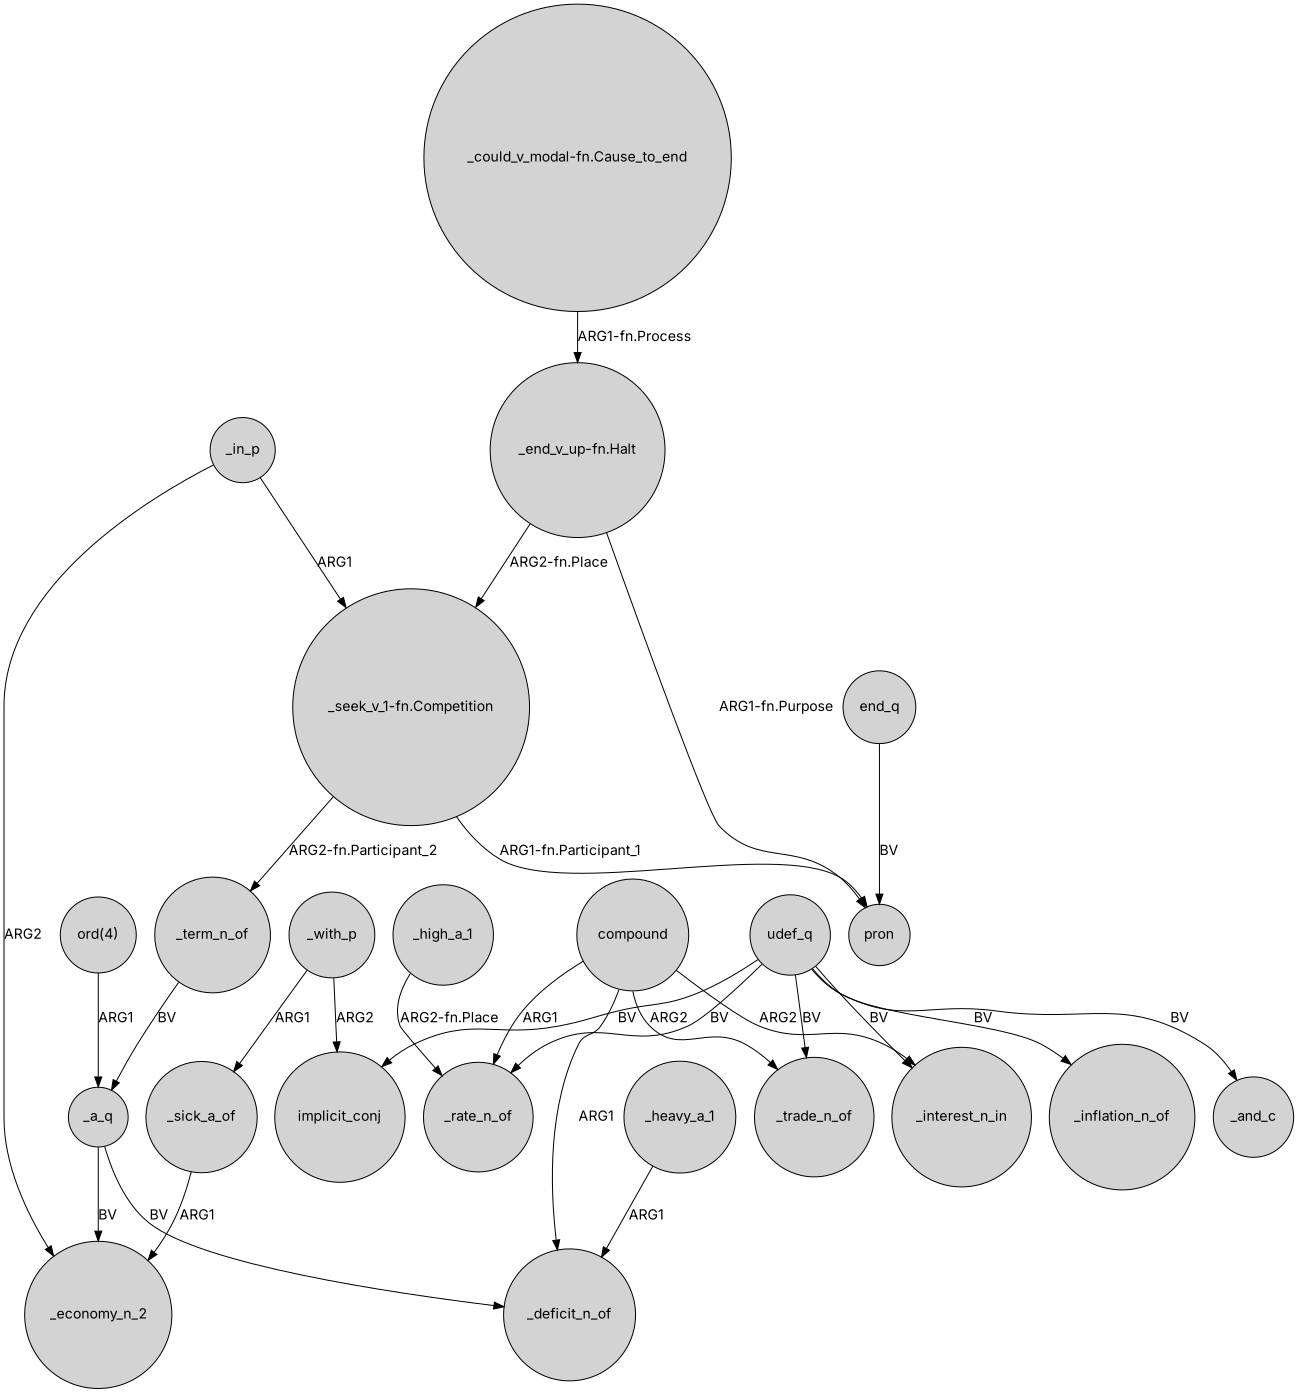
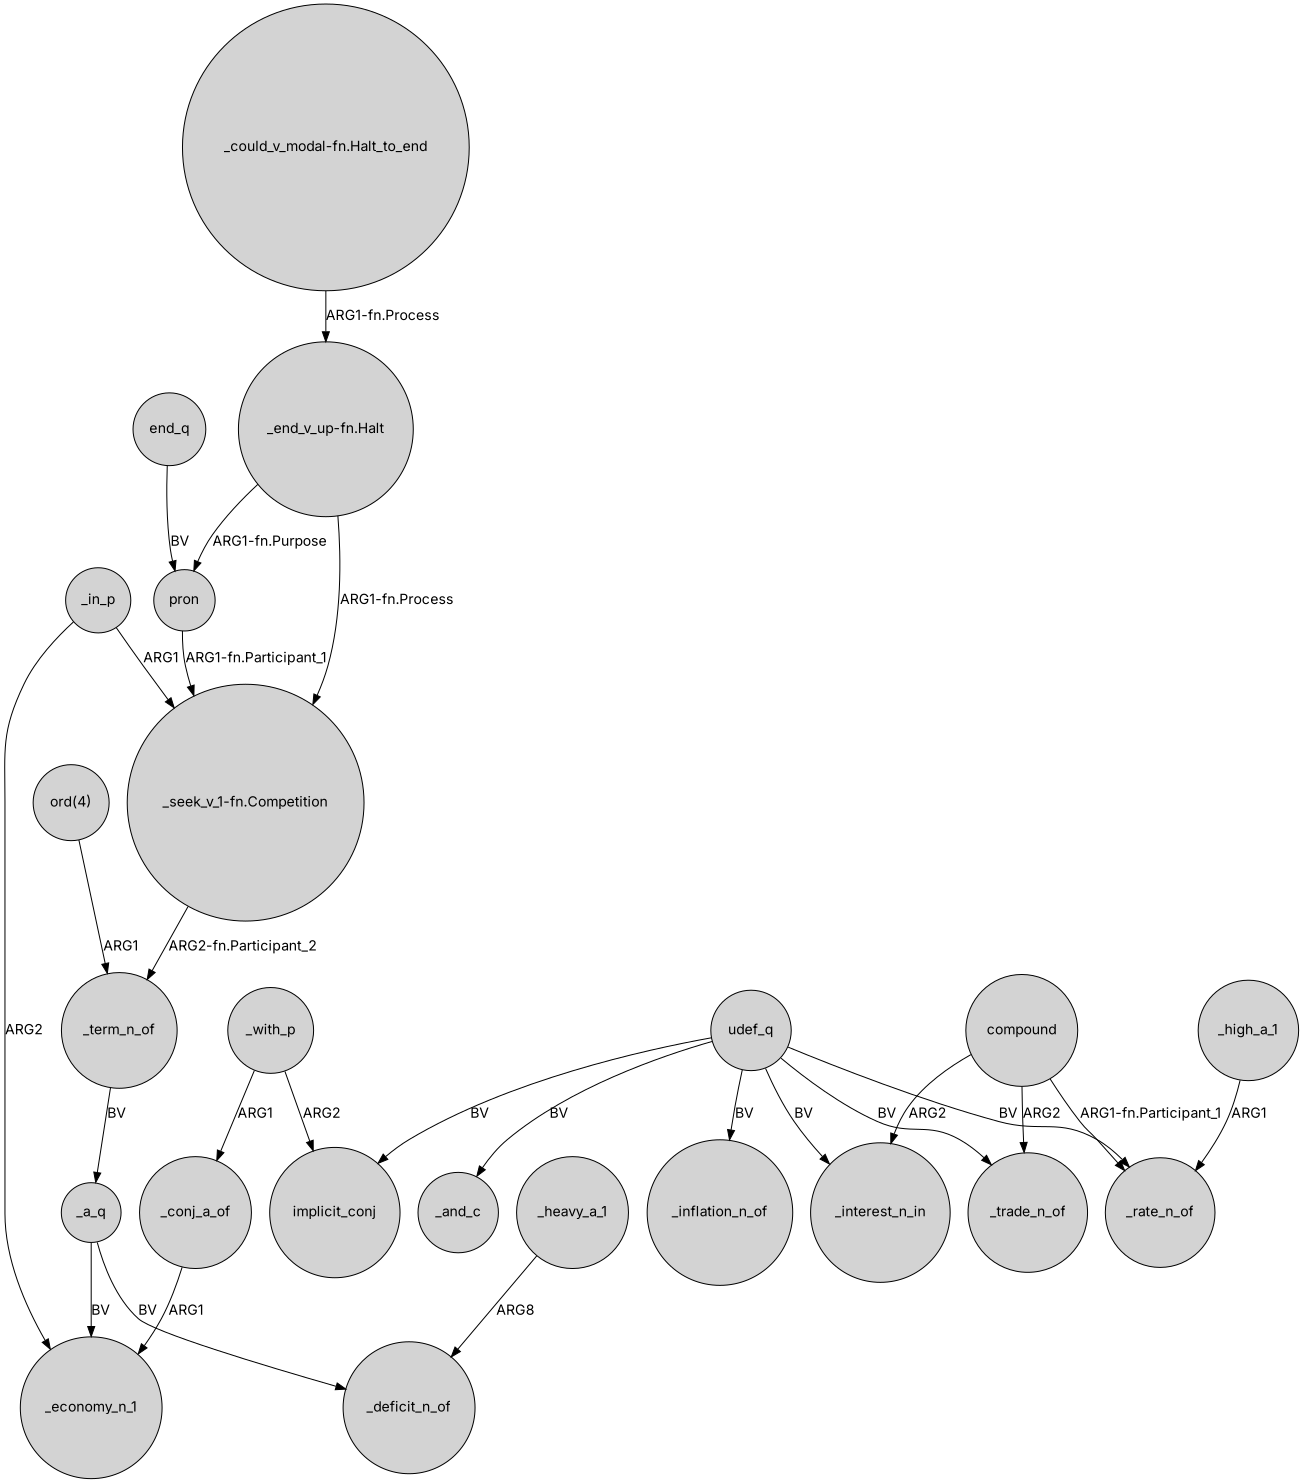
node "_could_v_modal-fn.Cause_to_end": label "_could_v_modal-fn.Cause_to_end" -> "_could_v_modal-fn.Halt_to_end"
edge "_end_v_up-fn.Halt" -> "_seek_v_1-fn.Competition": label "ARG2-fn.Place" -> "ARG1-fn.Process"
edge "_seek_v_1-fn.Competition" -> "pron": reversed
edge "_high_a_1" -> "_rate_n_of": label "ARG2-fn.Place" -> "ARG1"
edge "compound" -> "_rate_n_of": label "ARG1" -> "ARG1-fn.Participant_1"
edge "ord(4)" -> "_a_q": now "ord(4)" -> "_term_n_of"
edge "compound" -> "_deficit_n_of": removed, label "ARG1"
node "_sick_a_of": label "_sick_a_of" -> "_conj_a_of"
edge "_heavy_a_1" -> "_deficit_n_of": label "ARG1" -> "ARG8"
node "_economy_n_2": label "_economy_n_2" -> "_economy_n_1"
